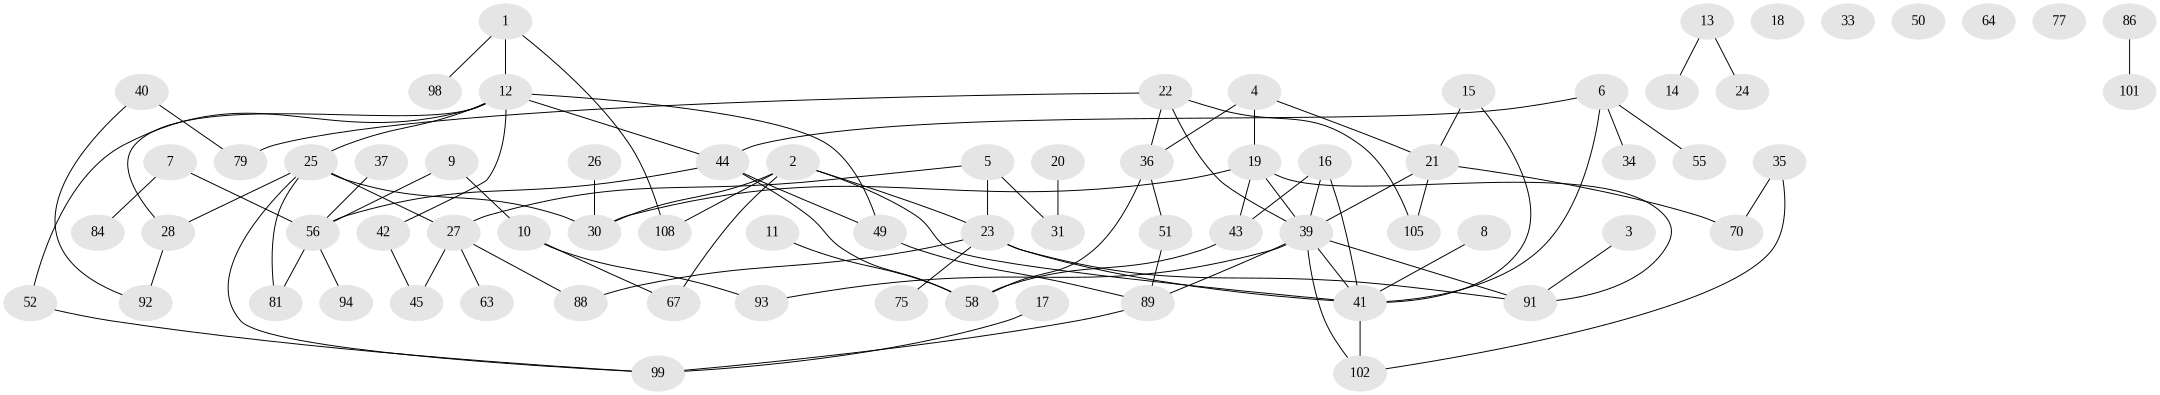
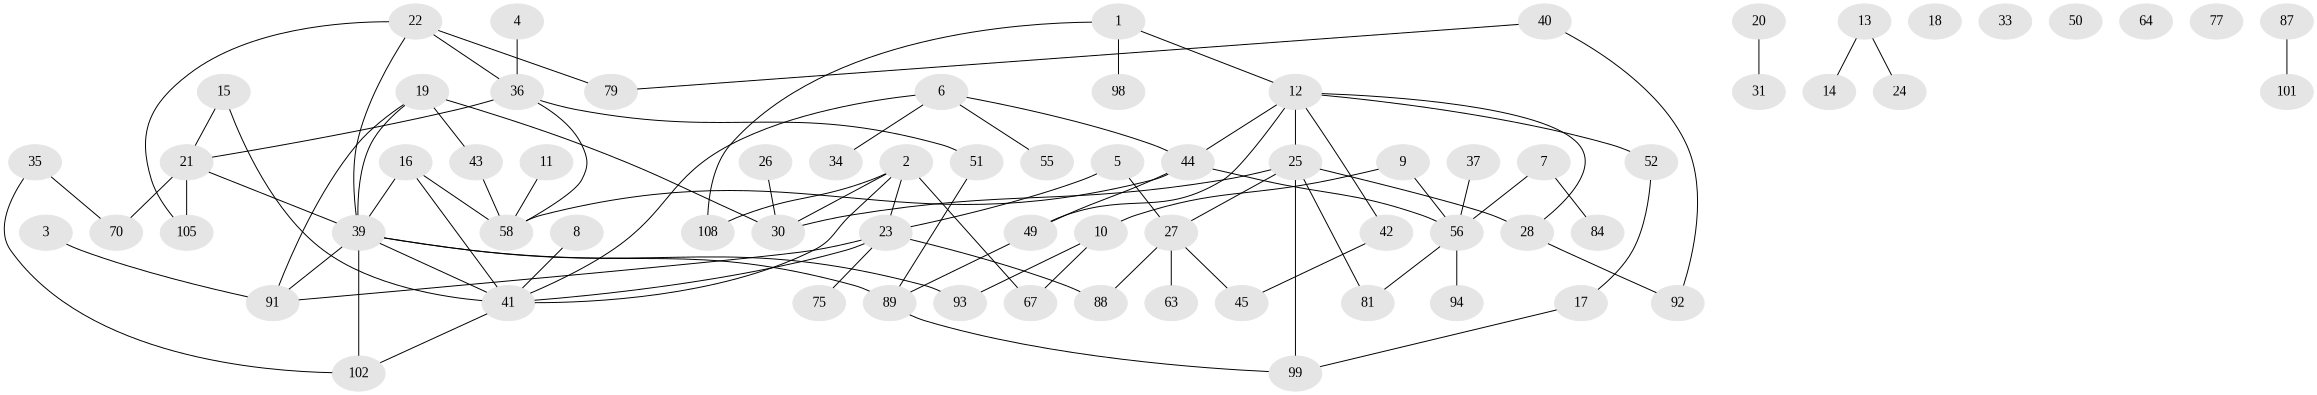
node "86": label "86" -> "87"
edge "4" -- "21": now "36" -- "21"
edge "4" -- "19": removed
edge "16" -- "43": now "16" -- "58"
edge "5" -- "31": removed
edge "52" -- "99": now "52" -- "17"
